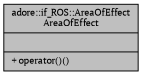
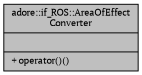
node "adore::if_ROS::AreaOfEffect": text "AreaOfEffect" -> "Converter"
